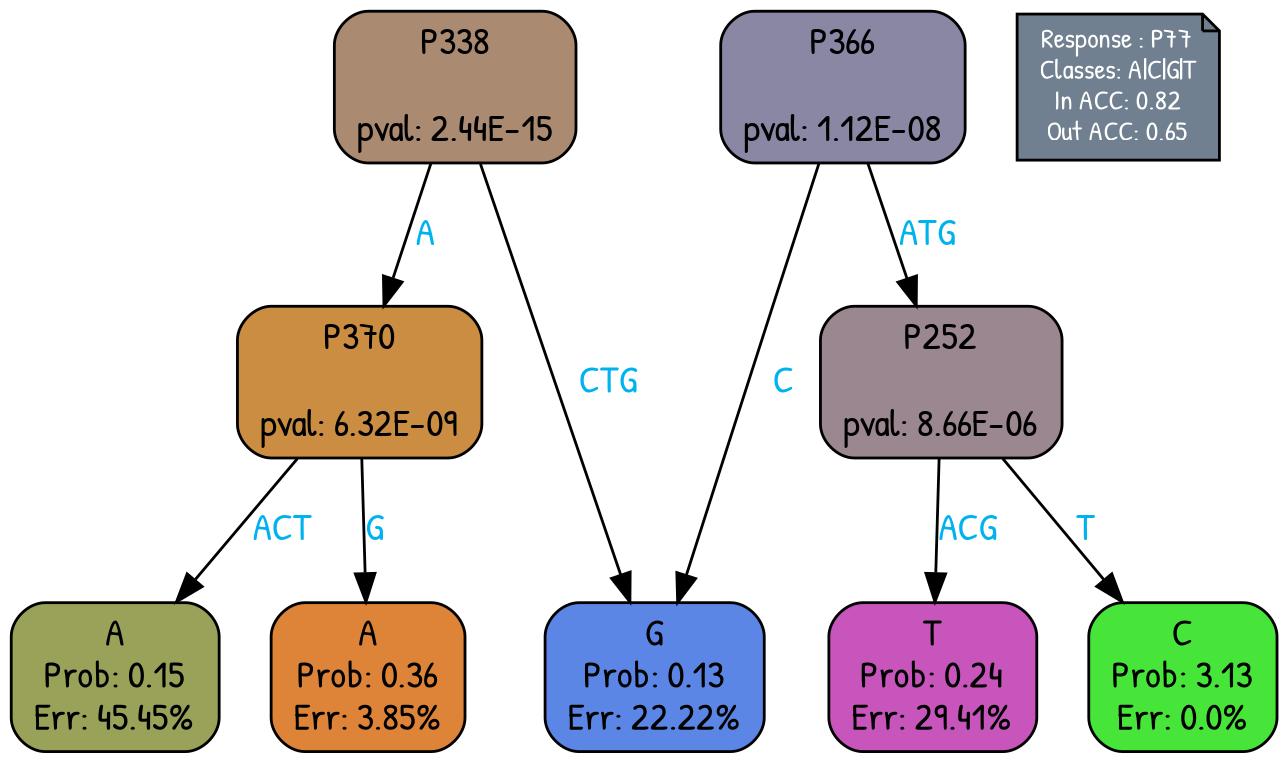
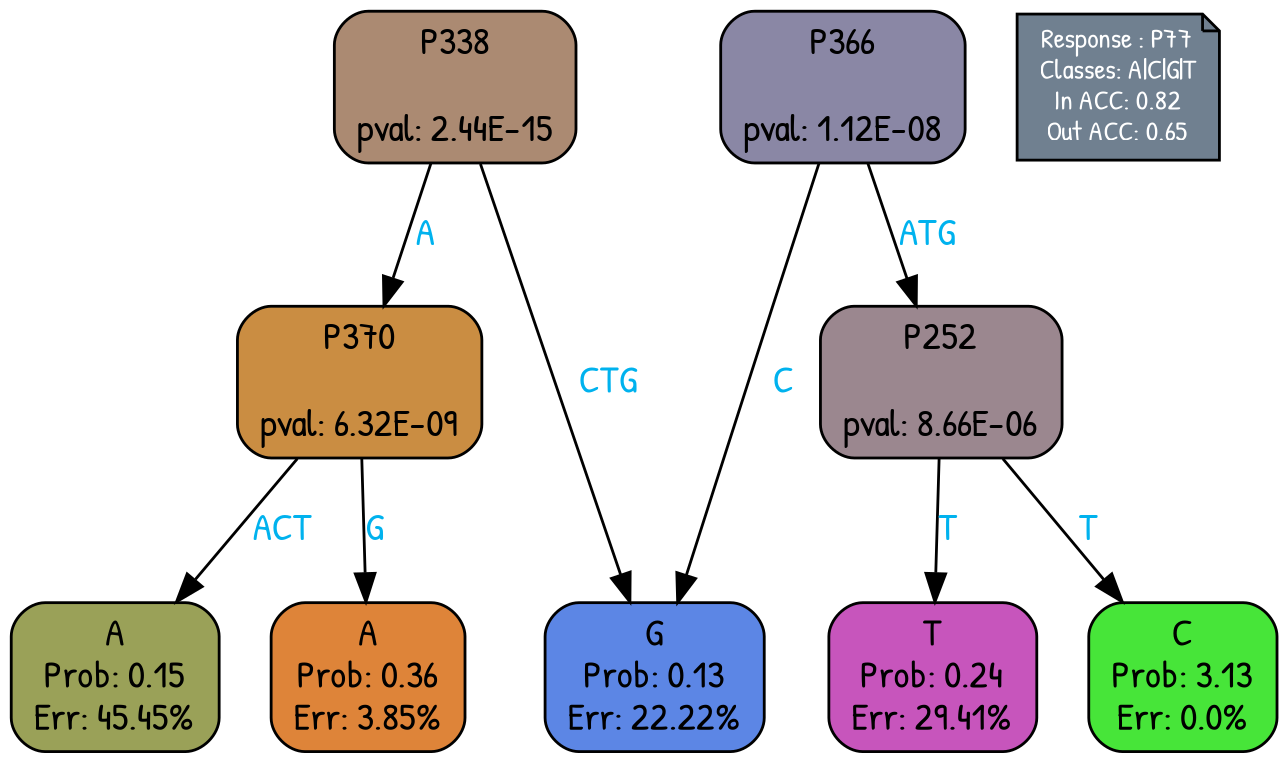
edge "P252 pval: 8.66E-06" -> "T Prob: 0.24 Err: 29.41%": label "ACG" -> "T"
